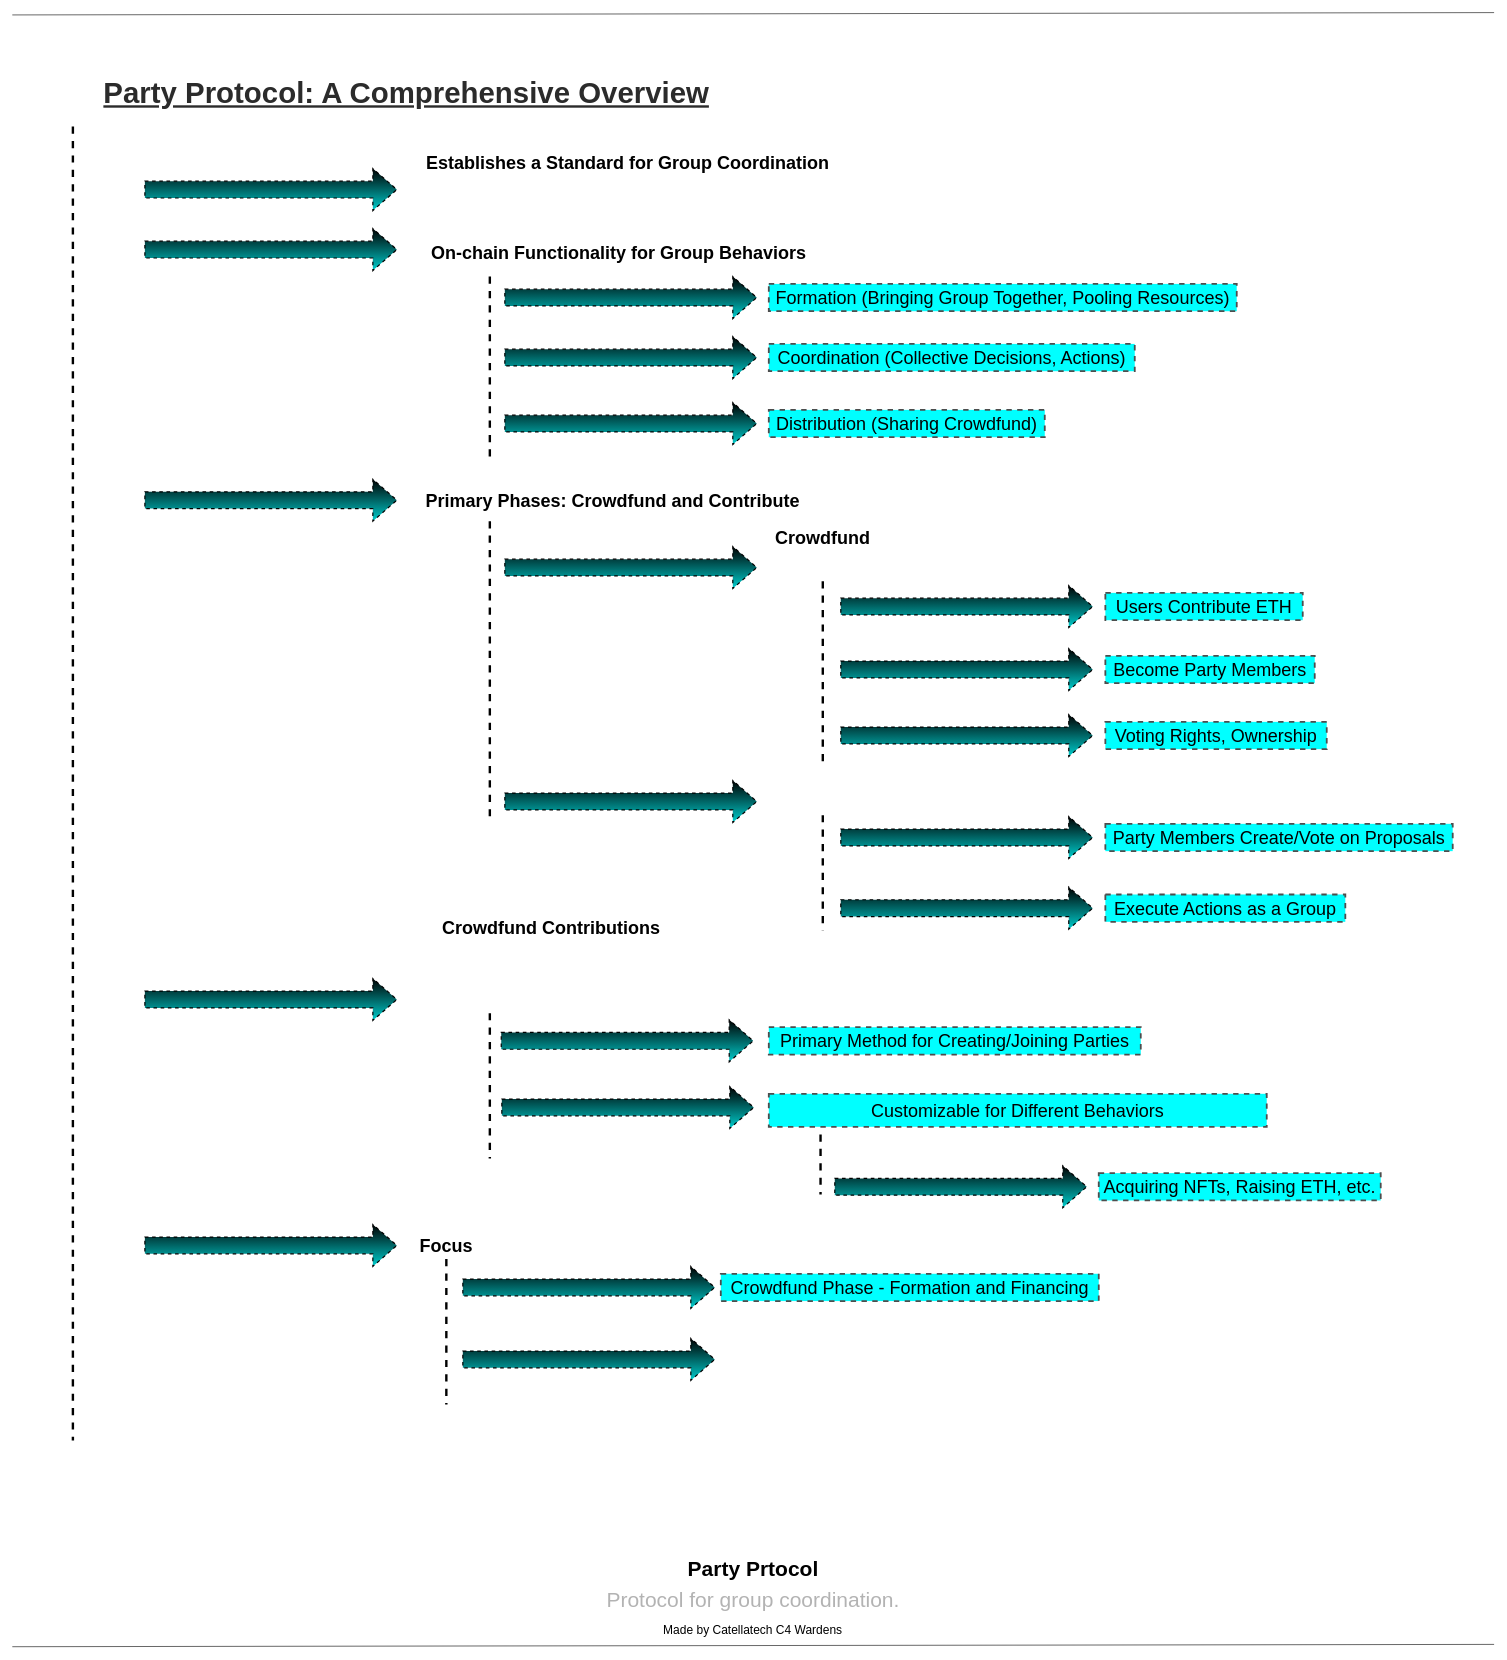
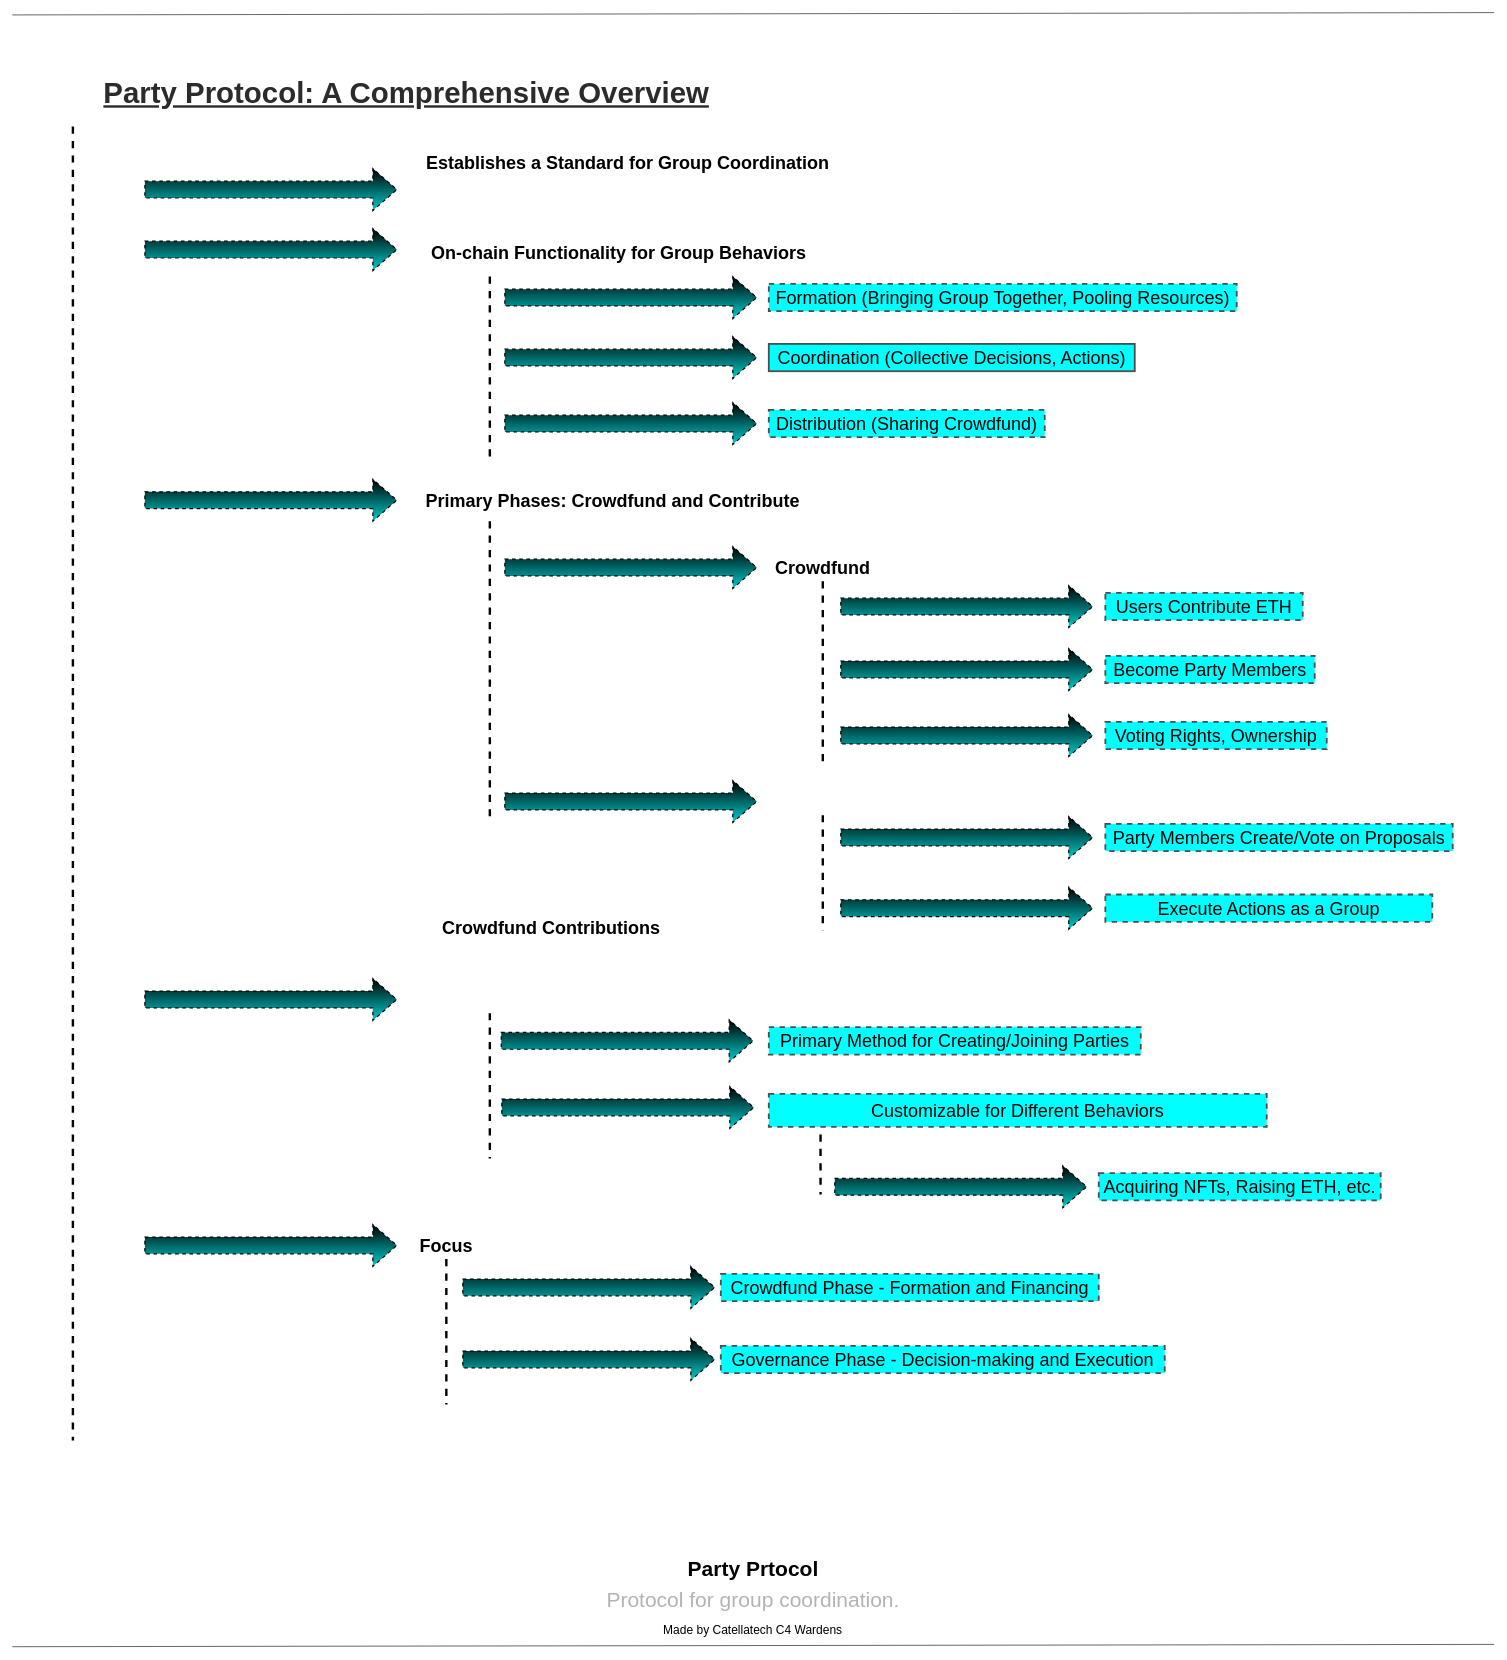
node "Coordination (Collective Decisions, Actions)": style dashed -> solid
node "Crowdfund": moved (823, 537) -> (823, 567)
node "Execute Actions as a Group": size 240x27 -> 327x27
node "Governance Phase - Decision-making and Execution": added
